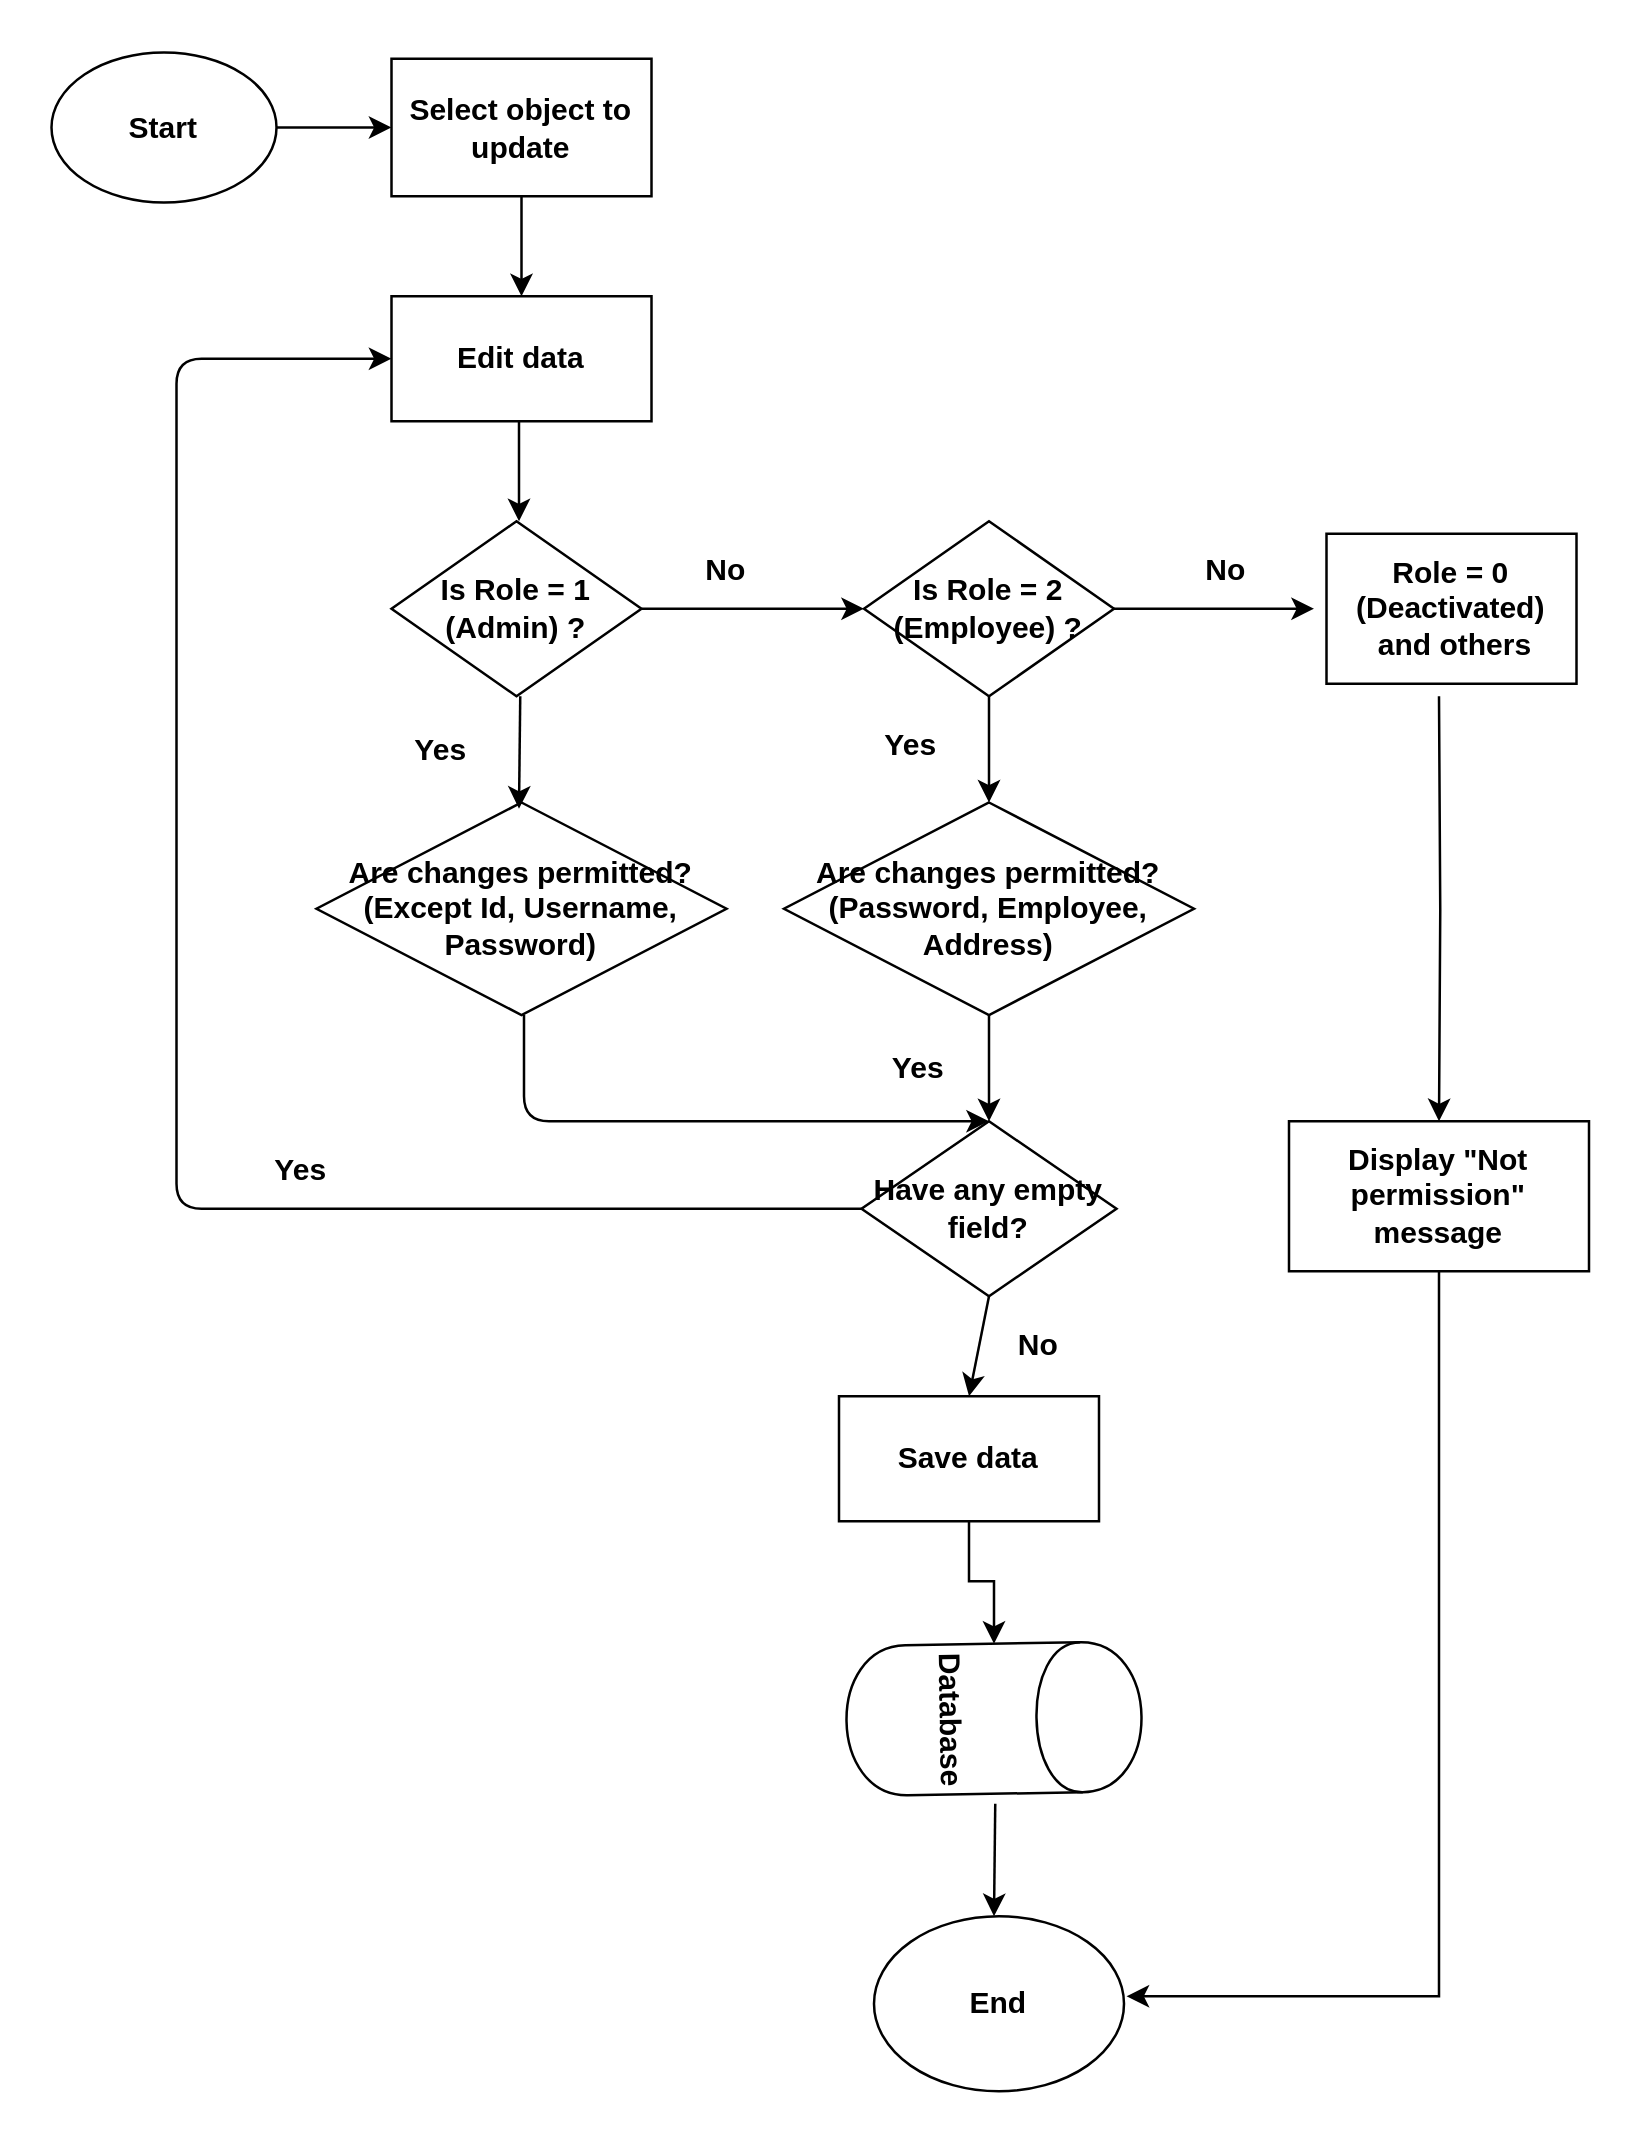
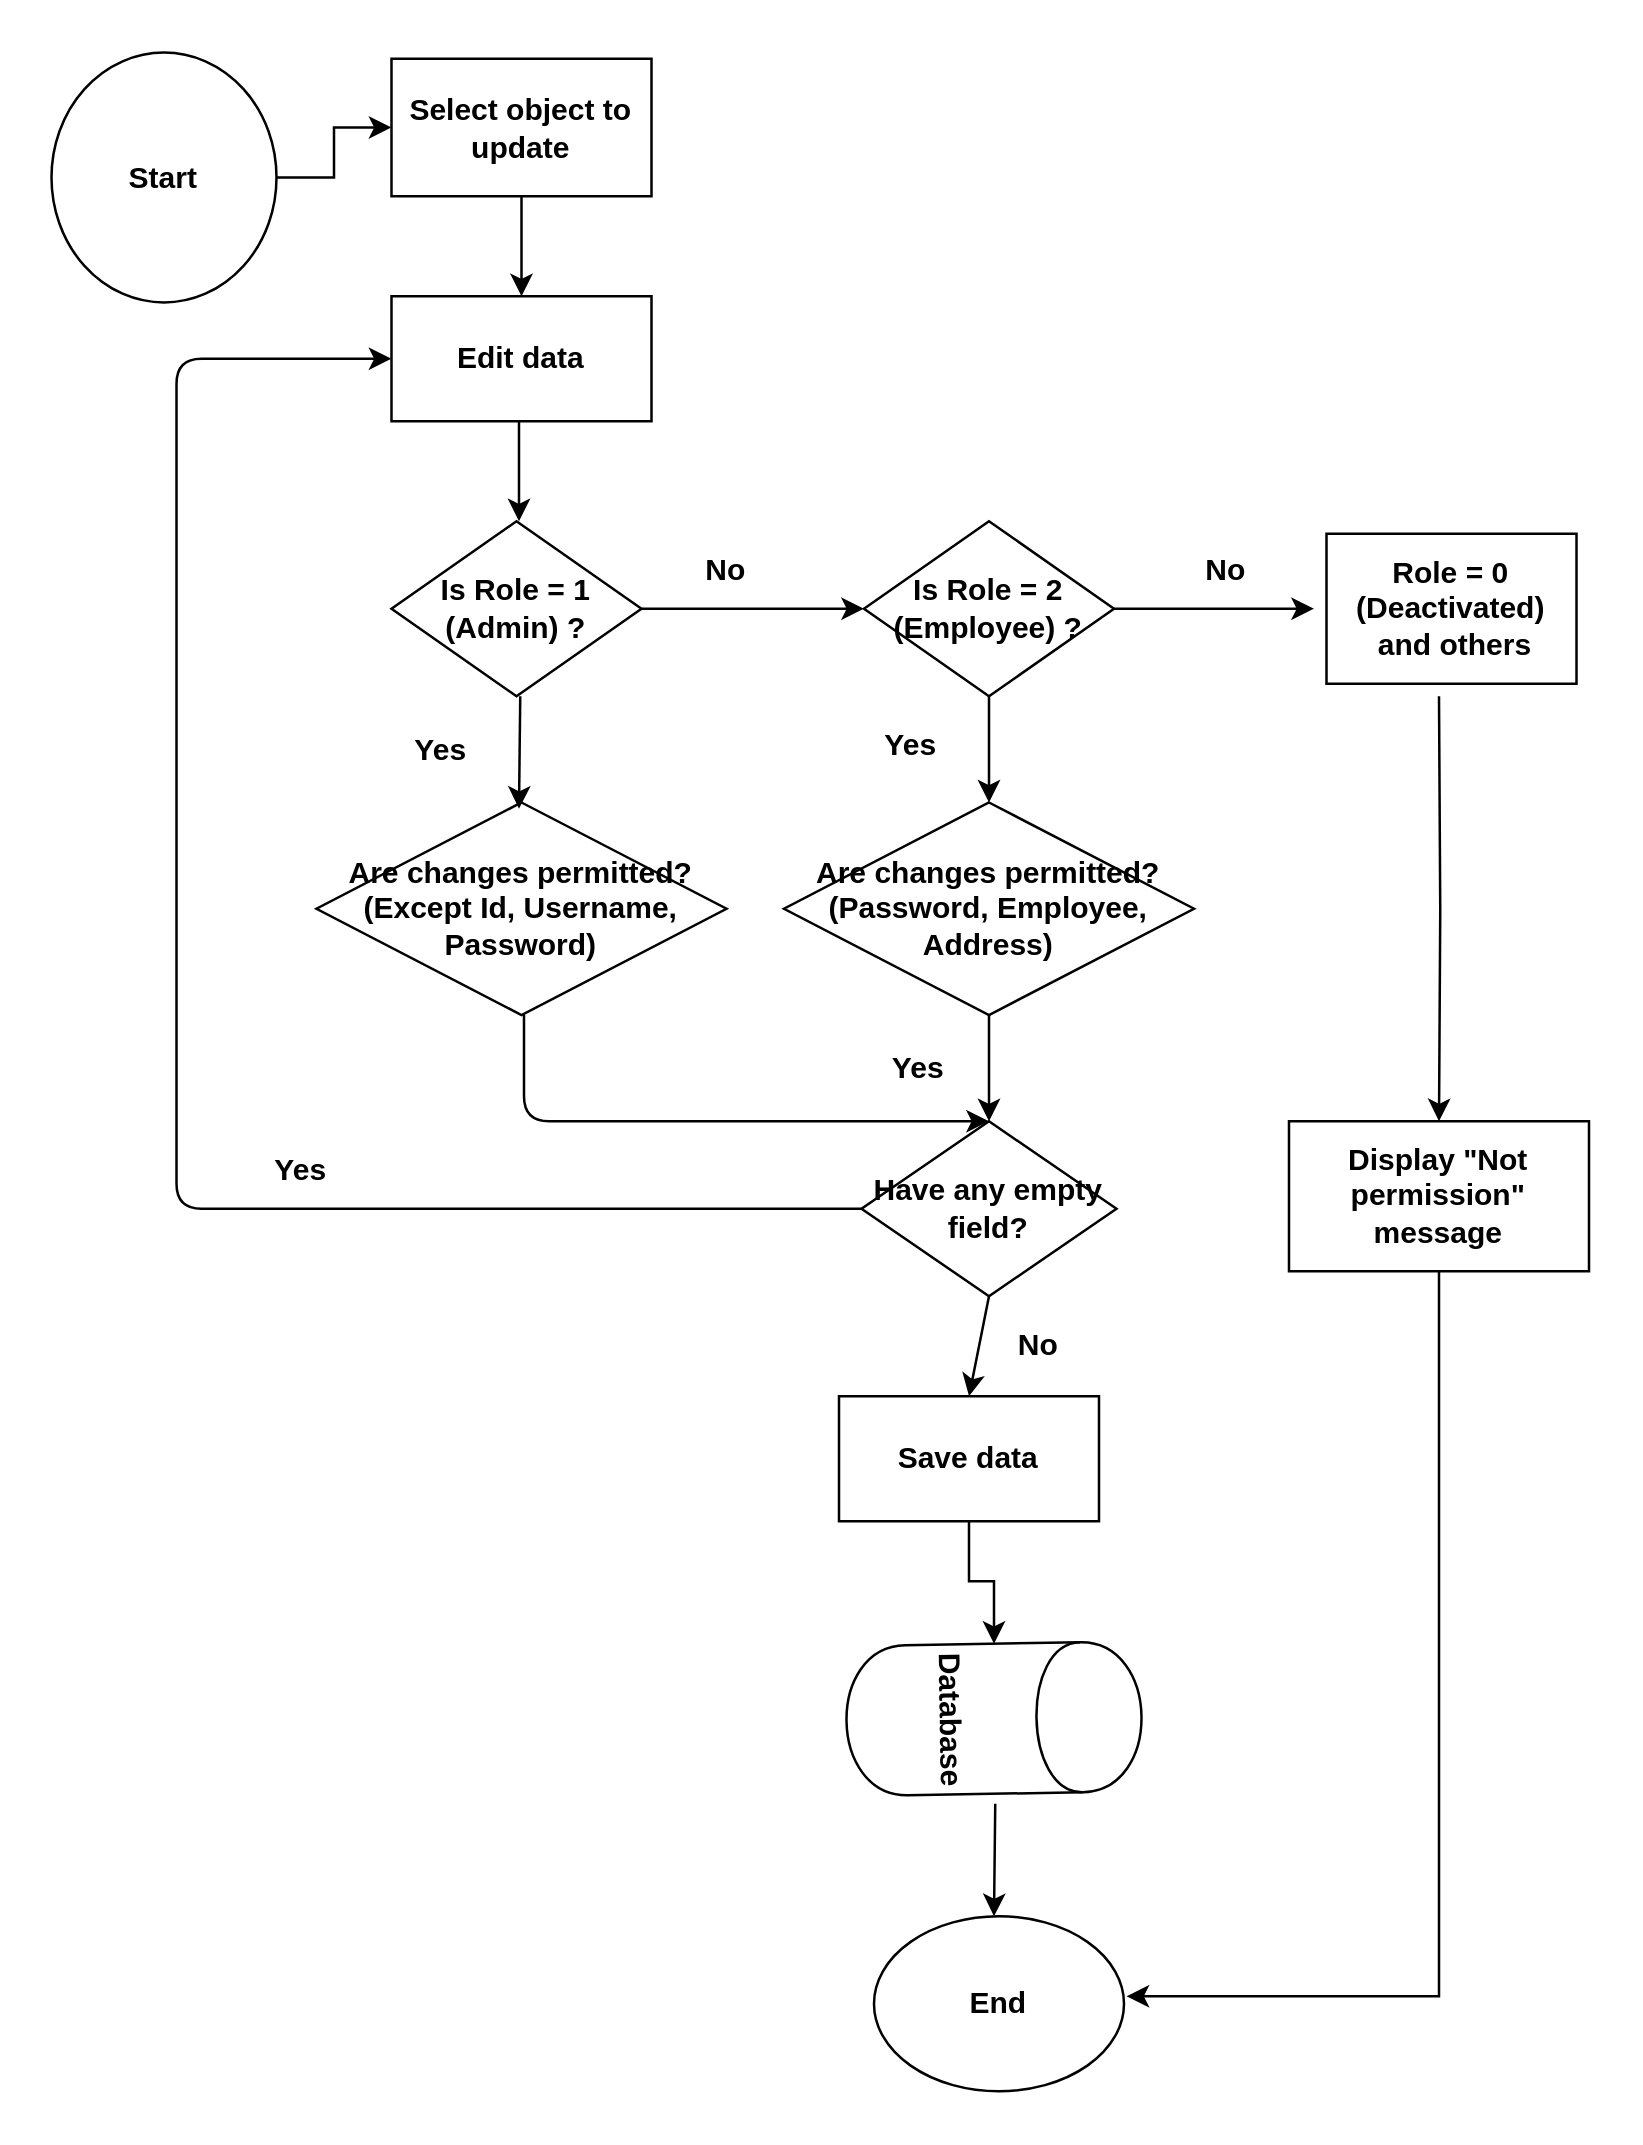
node "Start": size 225x150 -> 225x250
